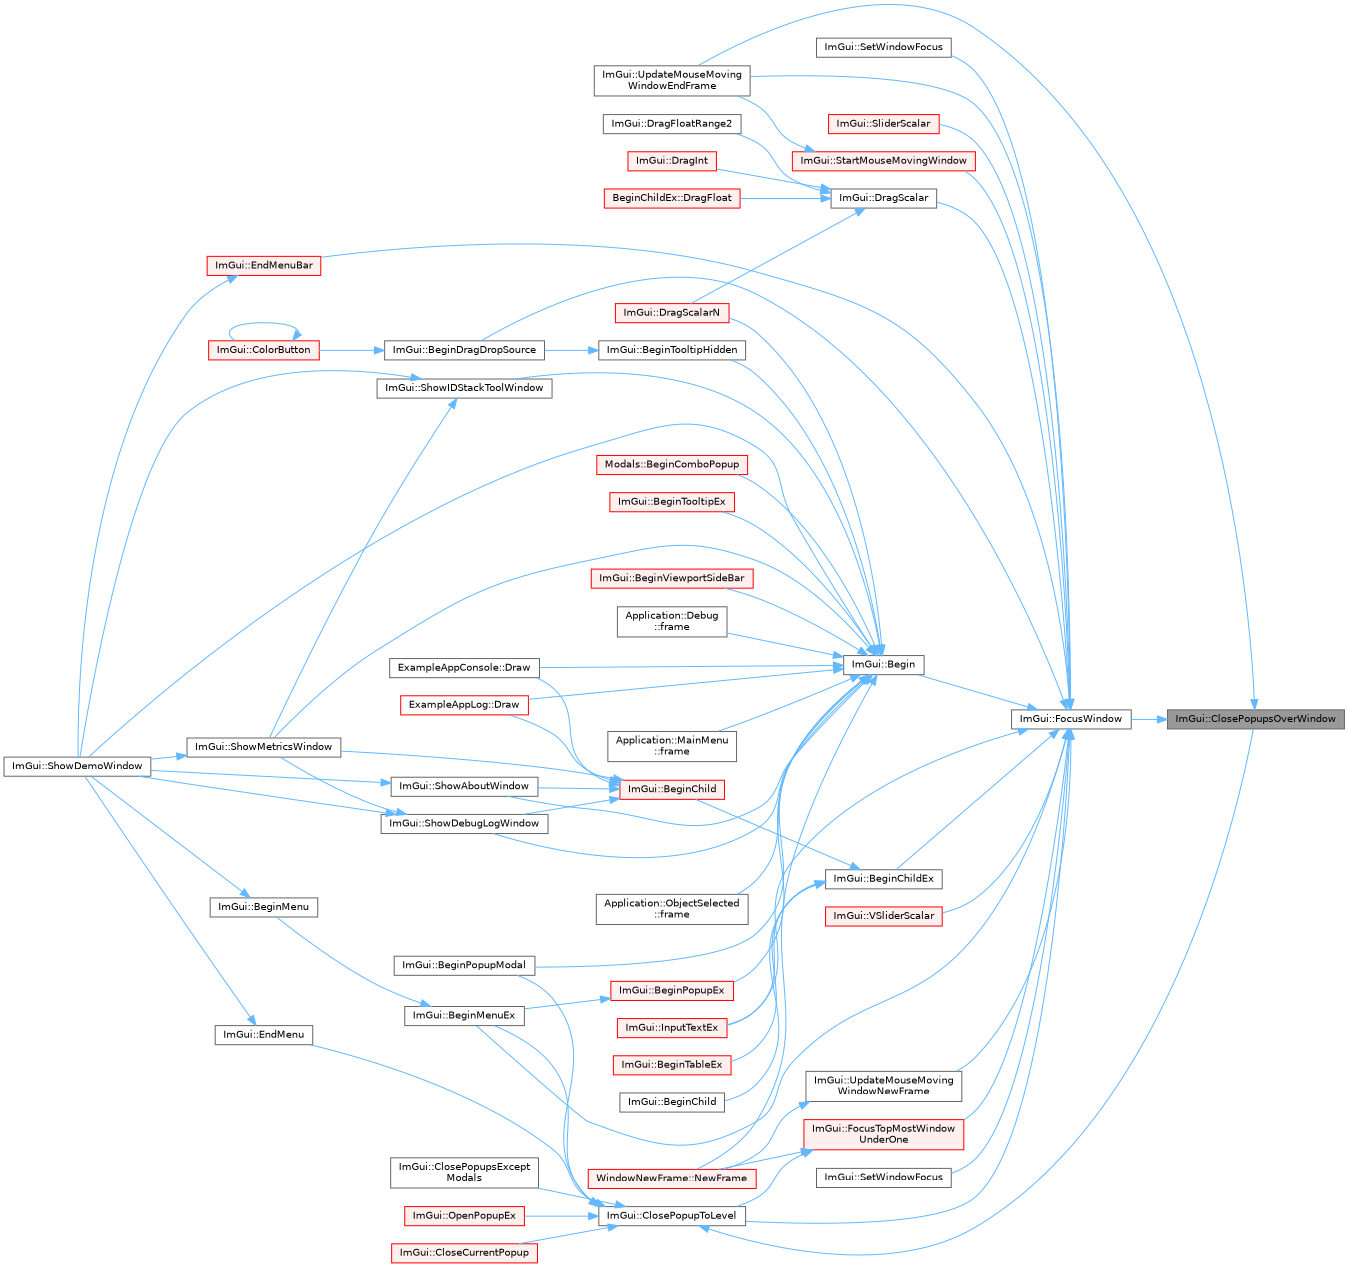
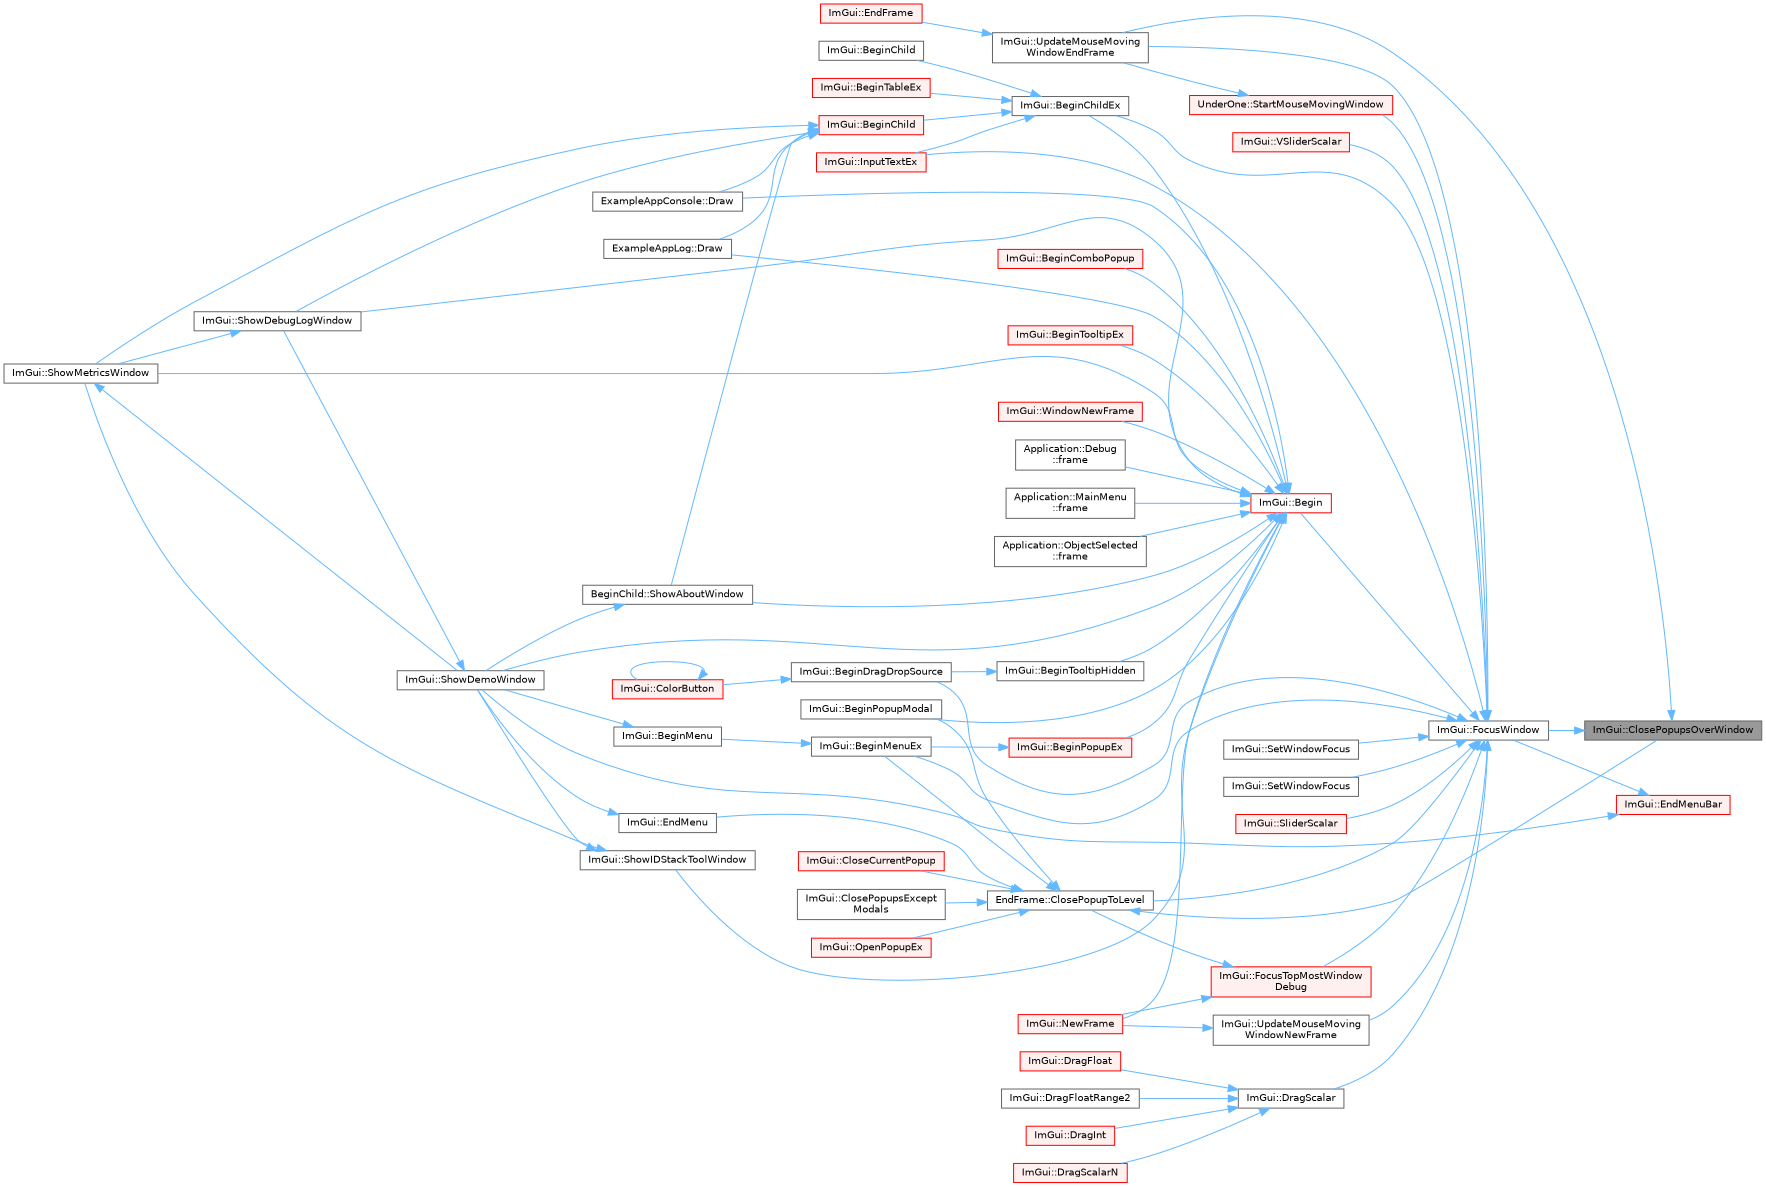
node "ImGui::EndFrame": added
node "ImGui::StartMouseMovingWindow": label "ImGui::StartMouseMovingWindow" -> "UnderOne::StartMouseMovingWindow"
node "BeginChildEx::DragFloat": label "BeginChildEx::DragFloat" -> "ImGui::DragFloat"
edge "ImGui::EndMenuBar" -> "ImGui::FocusWindow": reversed
edge "ImGui::DragScalarN" -> "ImGui::Begin": now "ImGui::BeginChildEx" -> "ImGui::Begin"
node "Modals::BeginComboPopup": label "Modals::BeginComboPopup" -> "ImGui::BeginComboPopup"
node "ImGui::BeginViewportSideBar": label "ImGui::BeginViewportSideBar" -> "ImGui::WindowNewFrame"
node "ImGui::Begin": color grey40 -> red
node "ExampleAppLog::Draw": color red -> grey40
node "ImGui::ShowAboutWindow": label "ImGui::ShowAboutWindow" -> "BeginChild::ShowAboutWindow"
edge "ImGui::ShowDemoWindow" -> "ImGui::ShowDebugLogWindow": reversed
node "ImGui::FocusTopMostWindow UnderOne": label "ImGui::FocusTopMostWindow UnderOne" -> "ImGui::FocusTopMostWindow Debug"
node "WindowNewFrame::NewFrame": label "WindowNewFrame::NewFrame" -> "ImGui::NewFrame"
node "ImGui::ClosePopupToLevel": label "ImGui::ClosePopupToLevel" -> "EndFrame::ClosePopupToLevel"
